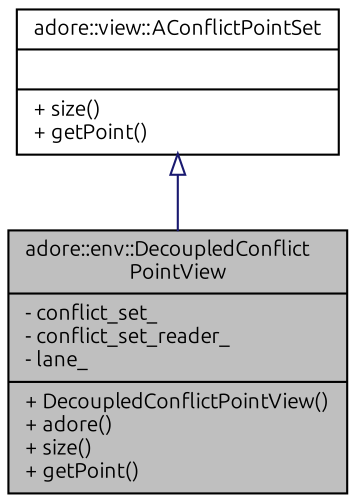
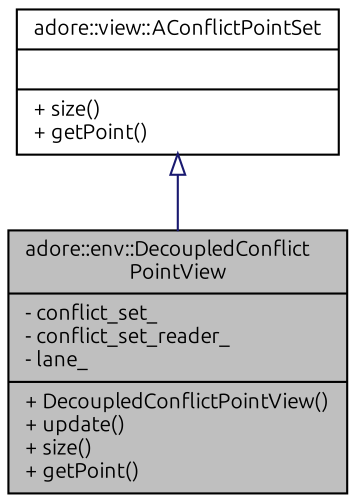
node "adore::env::DecoupledConflict": text "+ adore()" -> "+ update()"
